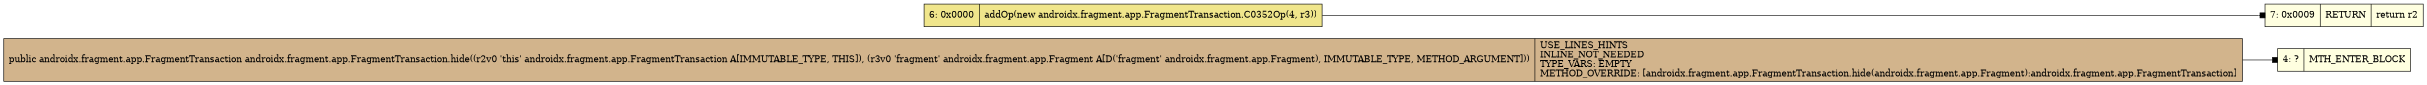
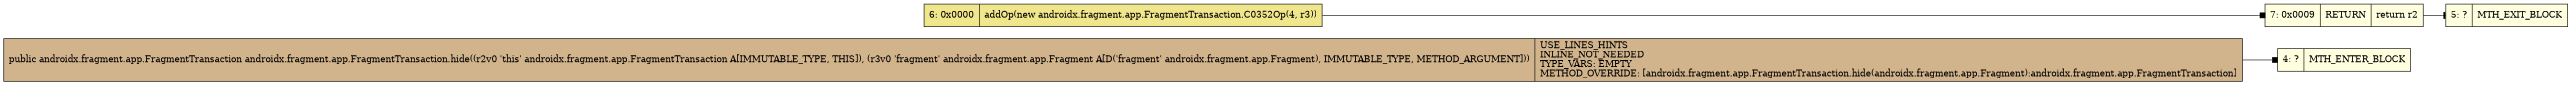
node "5: ?": added
